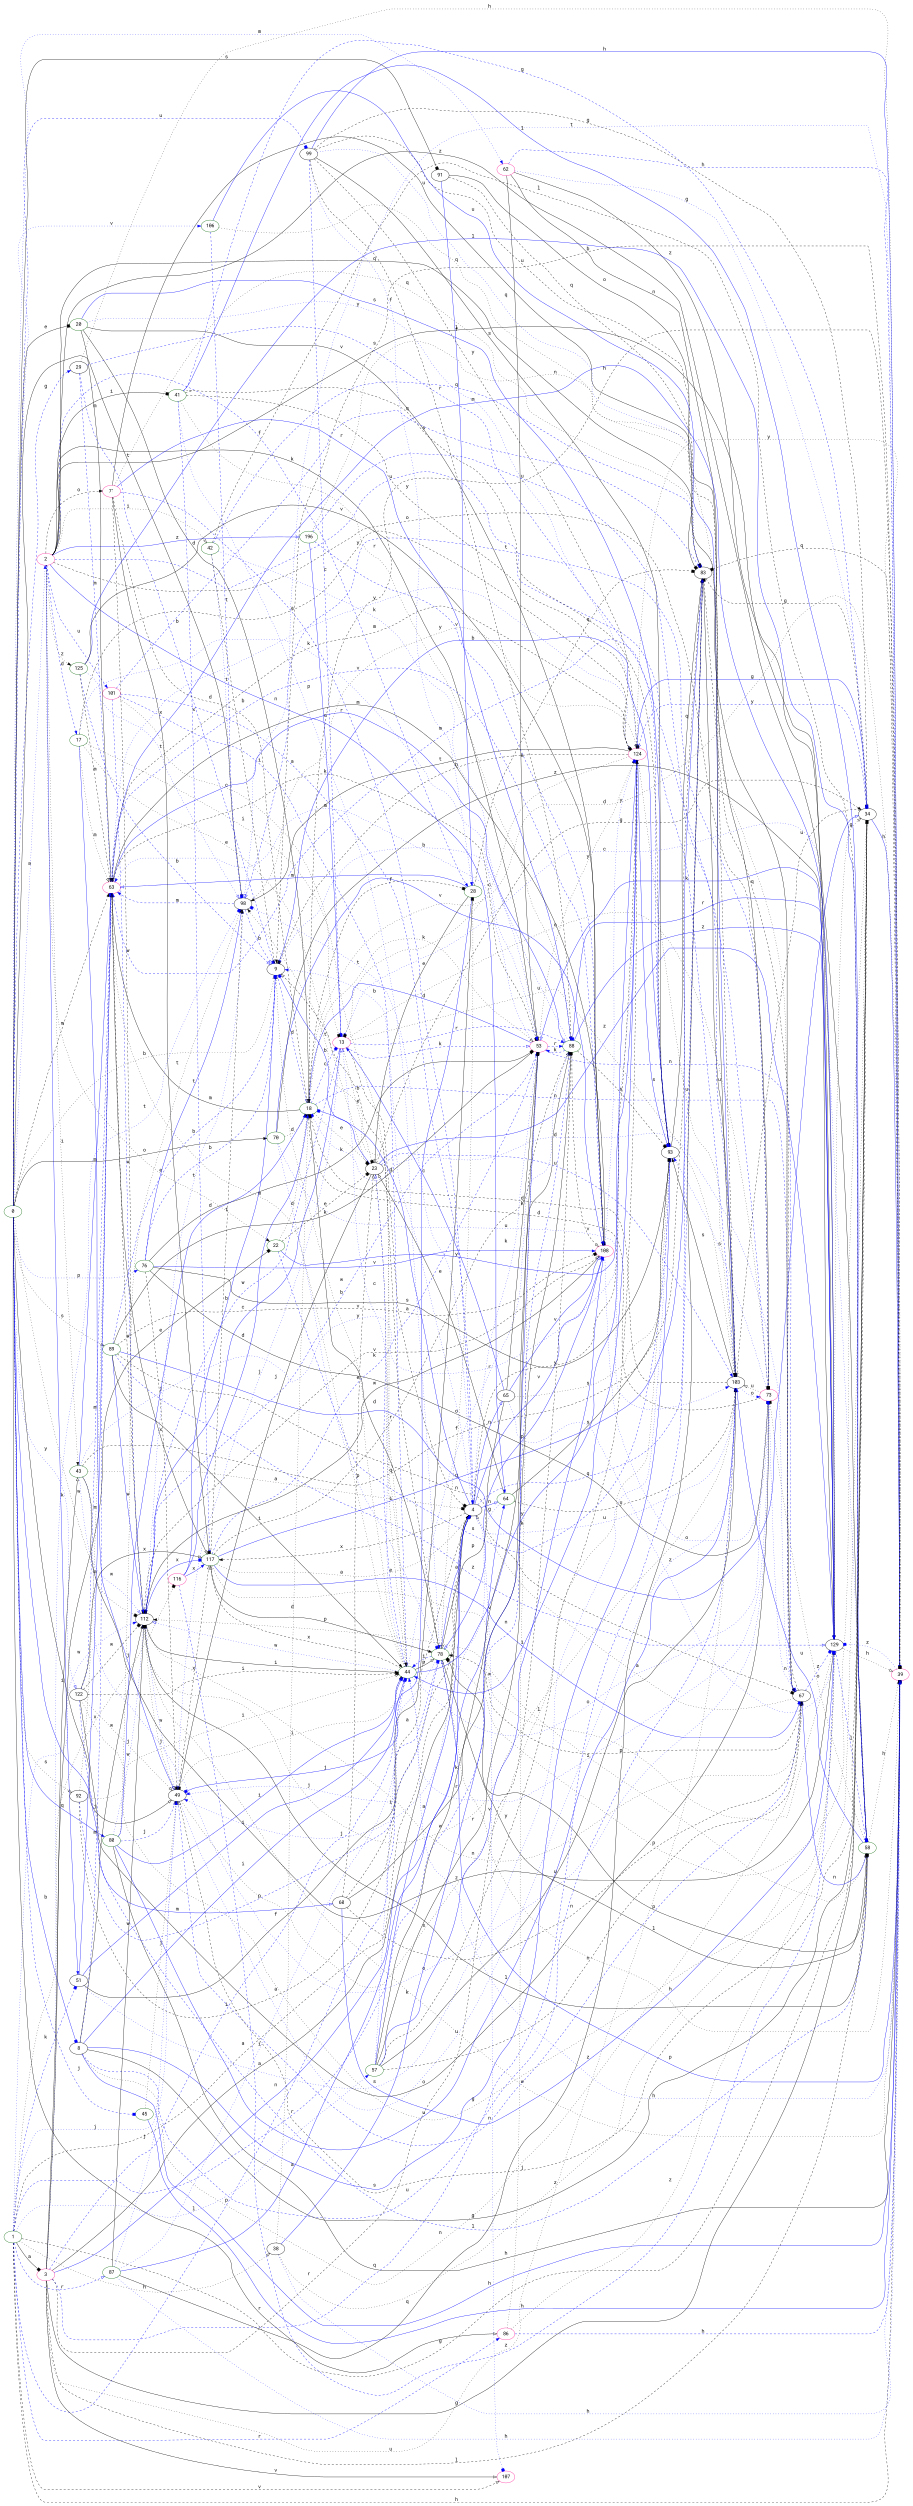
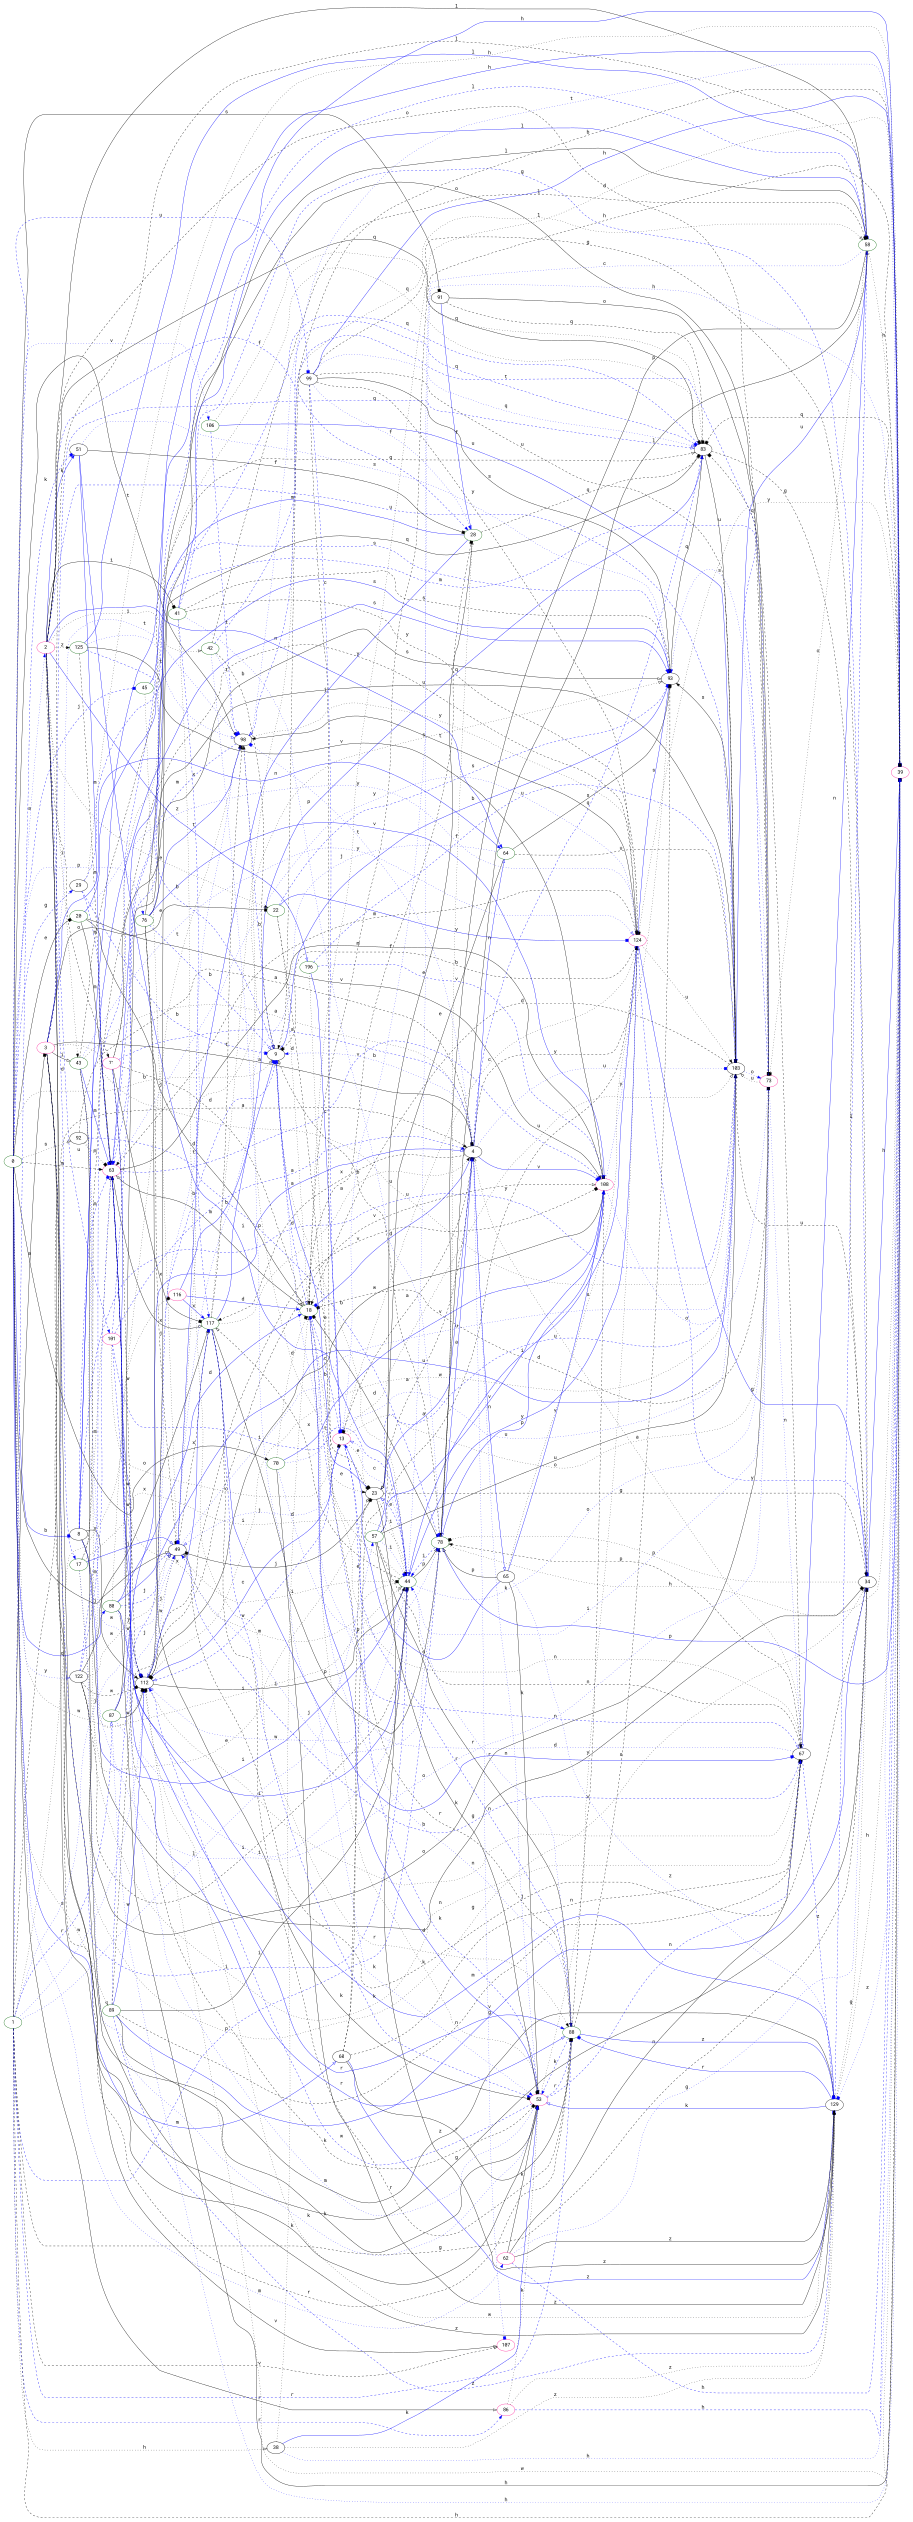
edge "23" -> "129": color blue -> black
edge "116" -> "129": removed, label "z"
